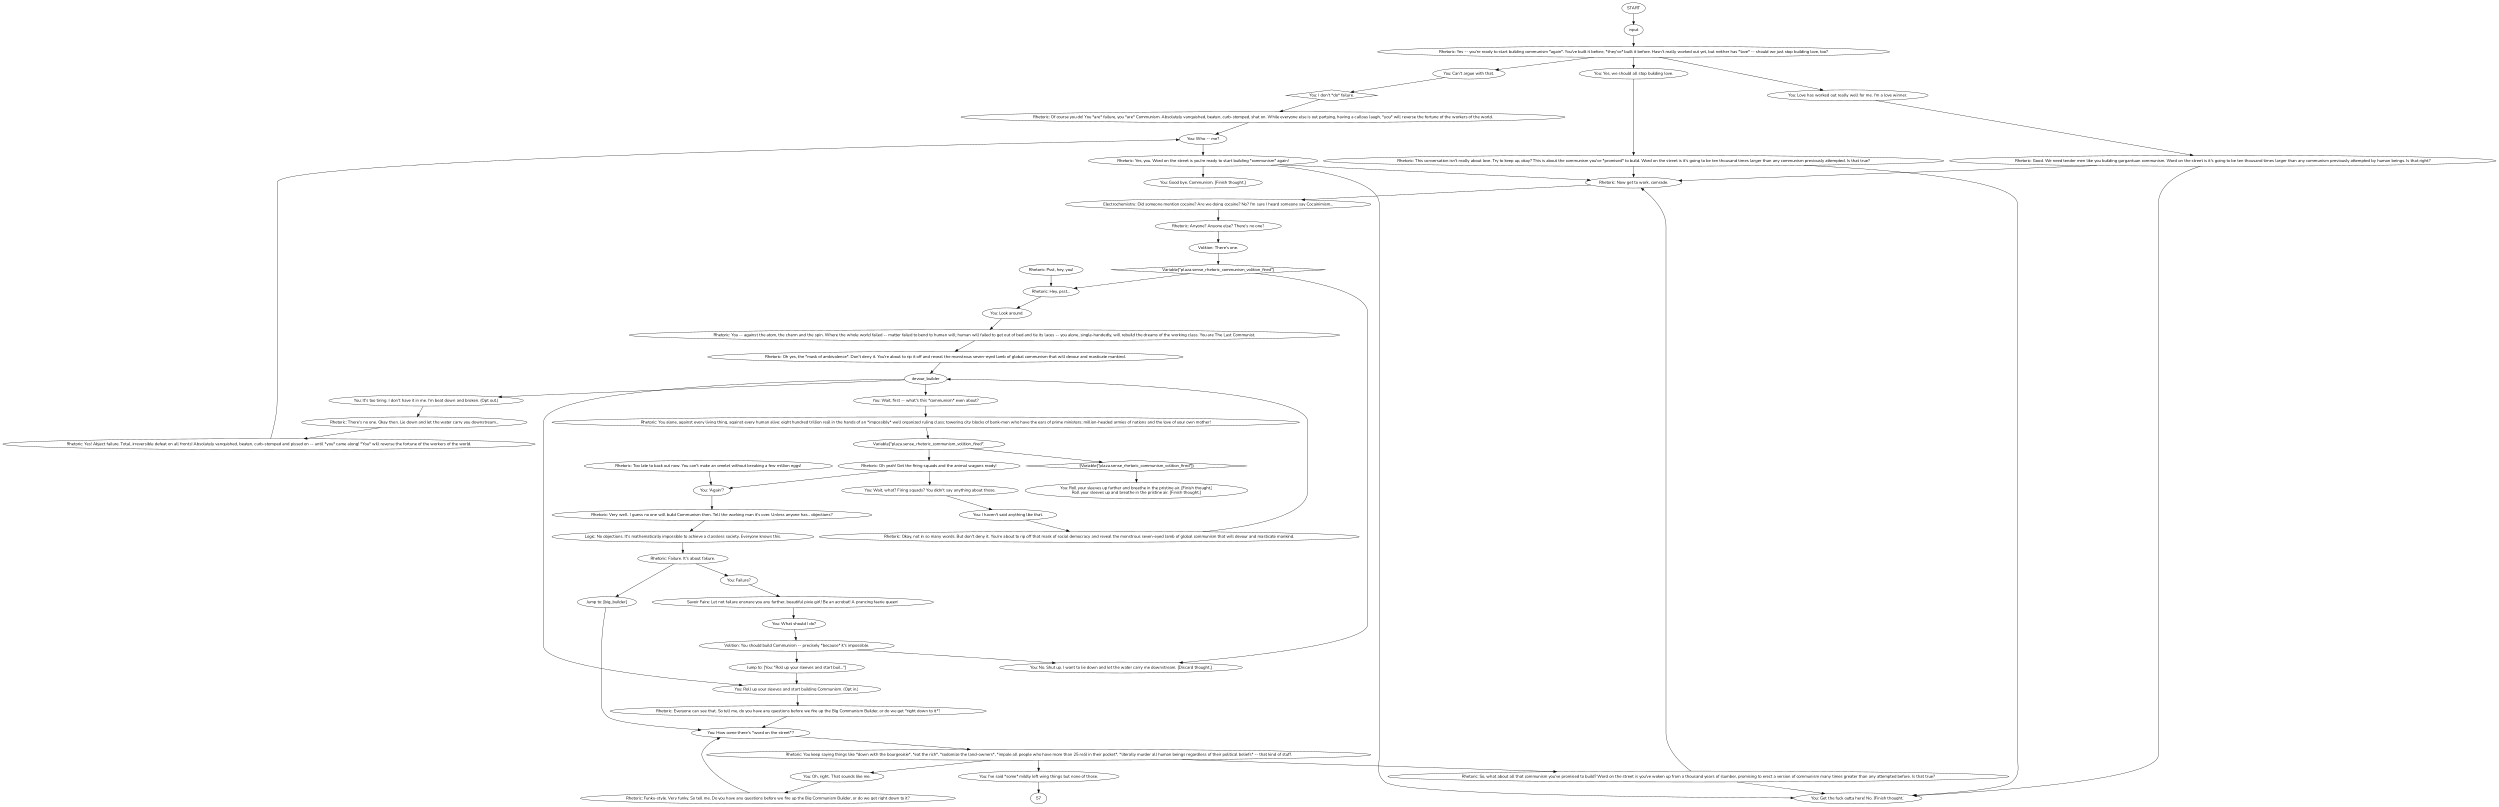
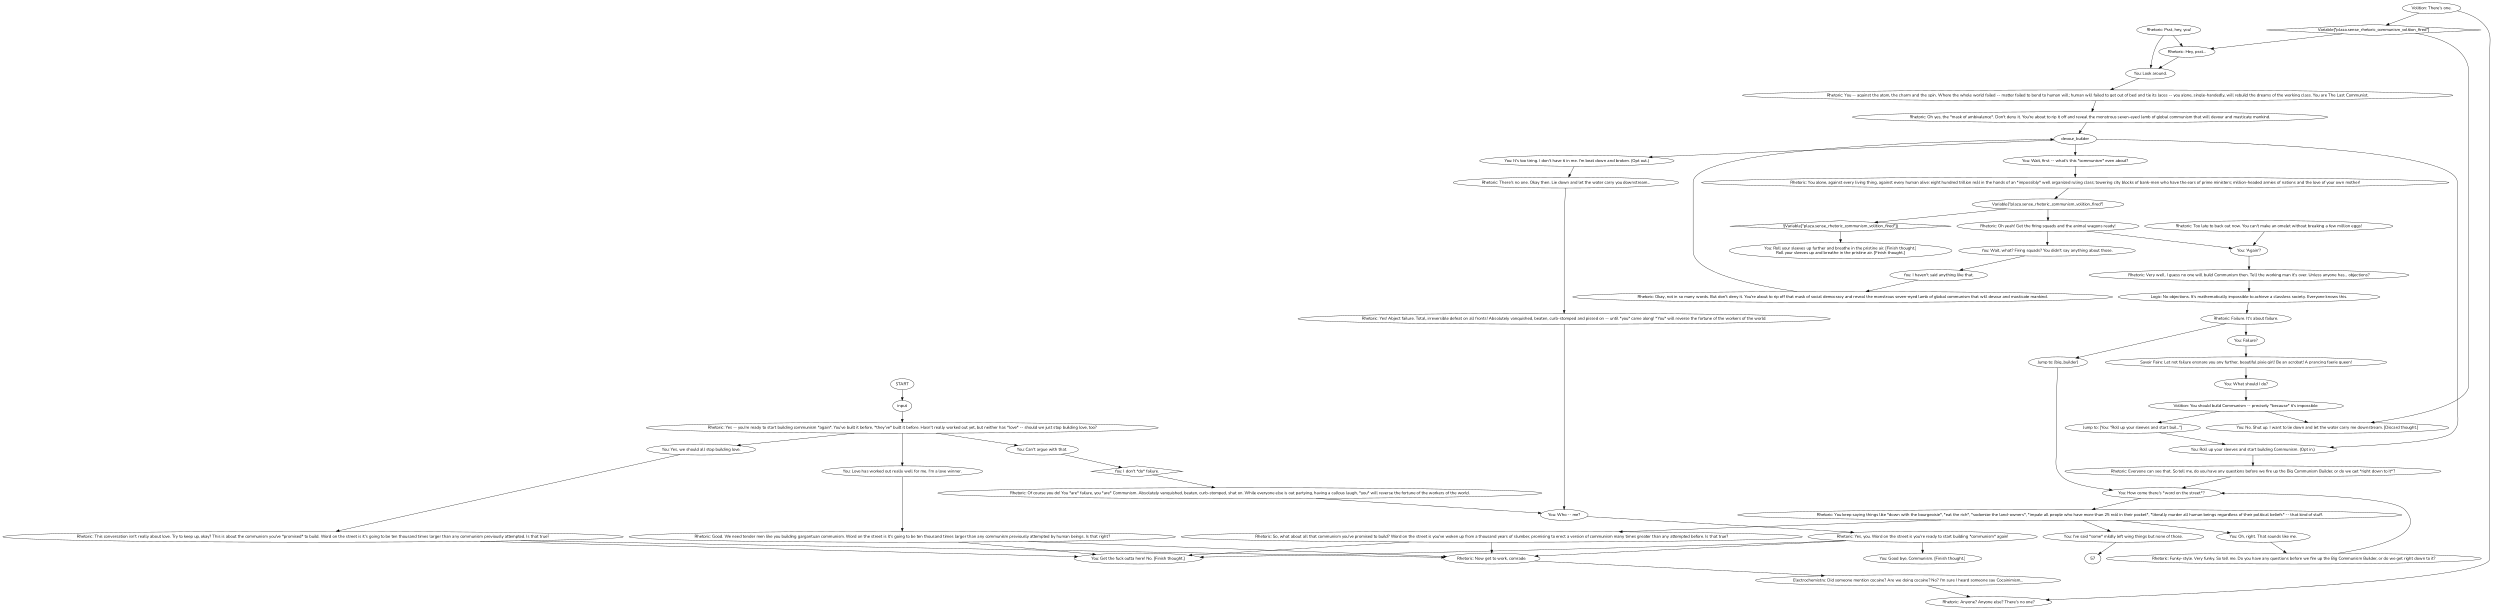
edge "Rhetoric: Psst, hey, you!" -> "You: Look around.": added
edge "Rhetoric: Anyone? Anyone else? There's no one?" -> "Volition: There's one.": reversed
